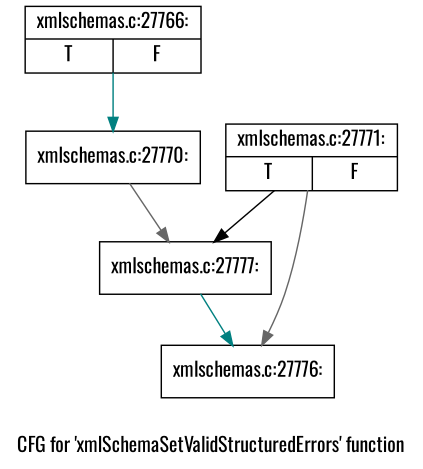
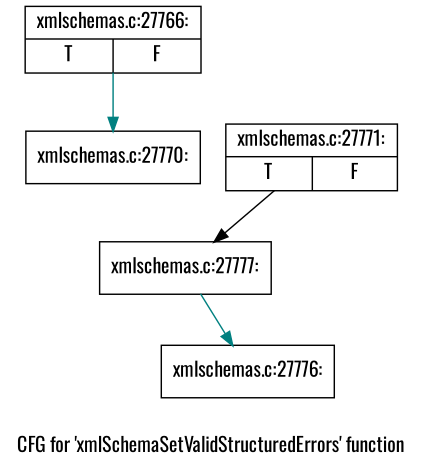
edge "xmlschemas.c:27770:" -> "xmlschemas.c:27777:": removed
edge "xmlschemas.c:27771:" -> "xmlschemas.c:27776:": removed
